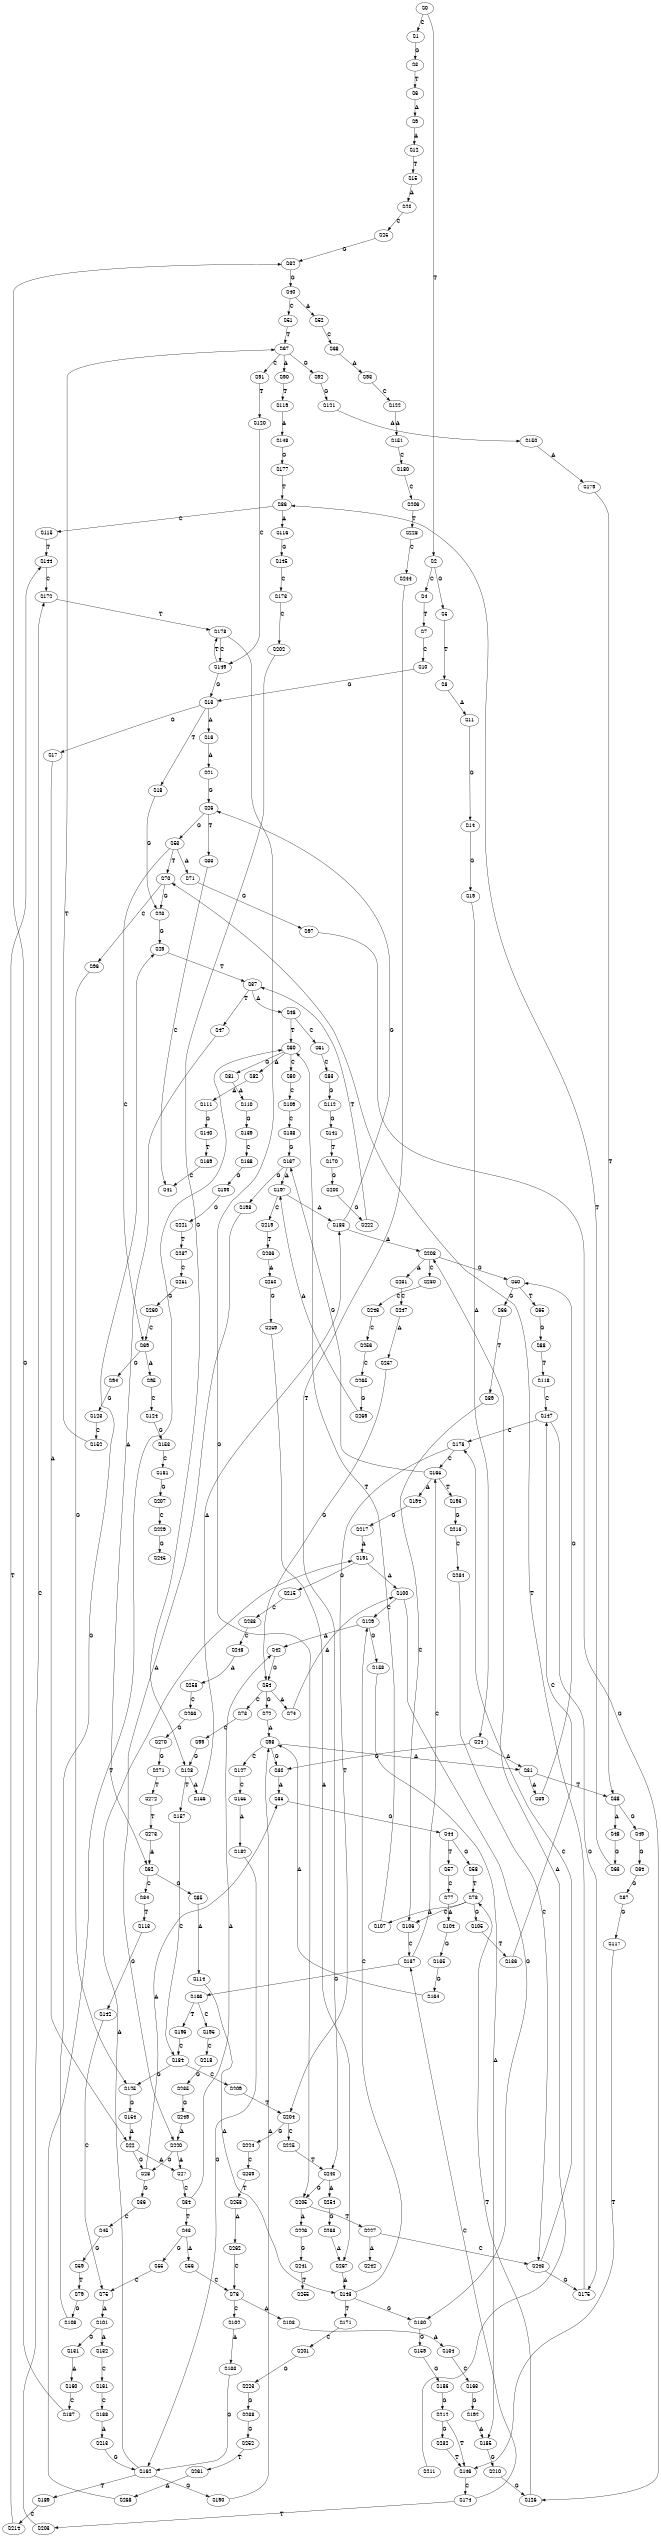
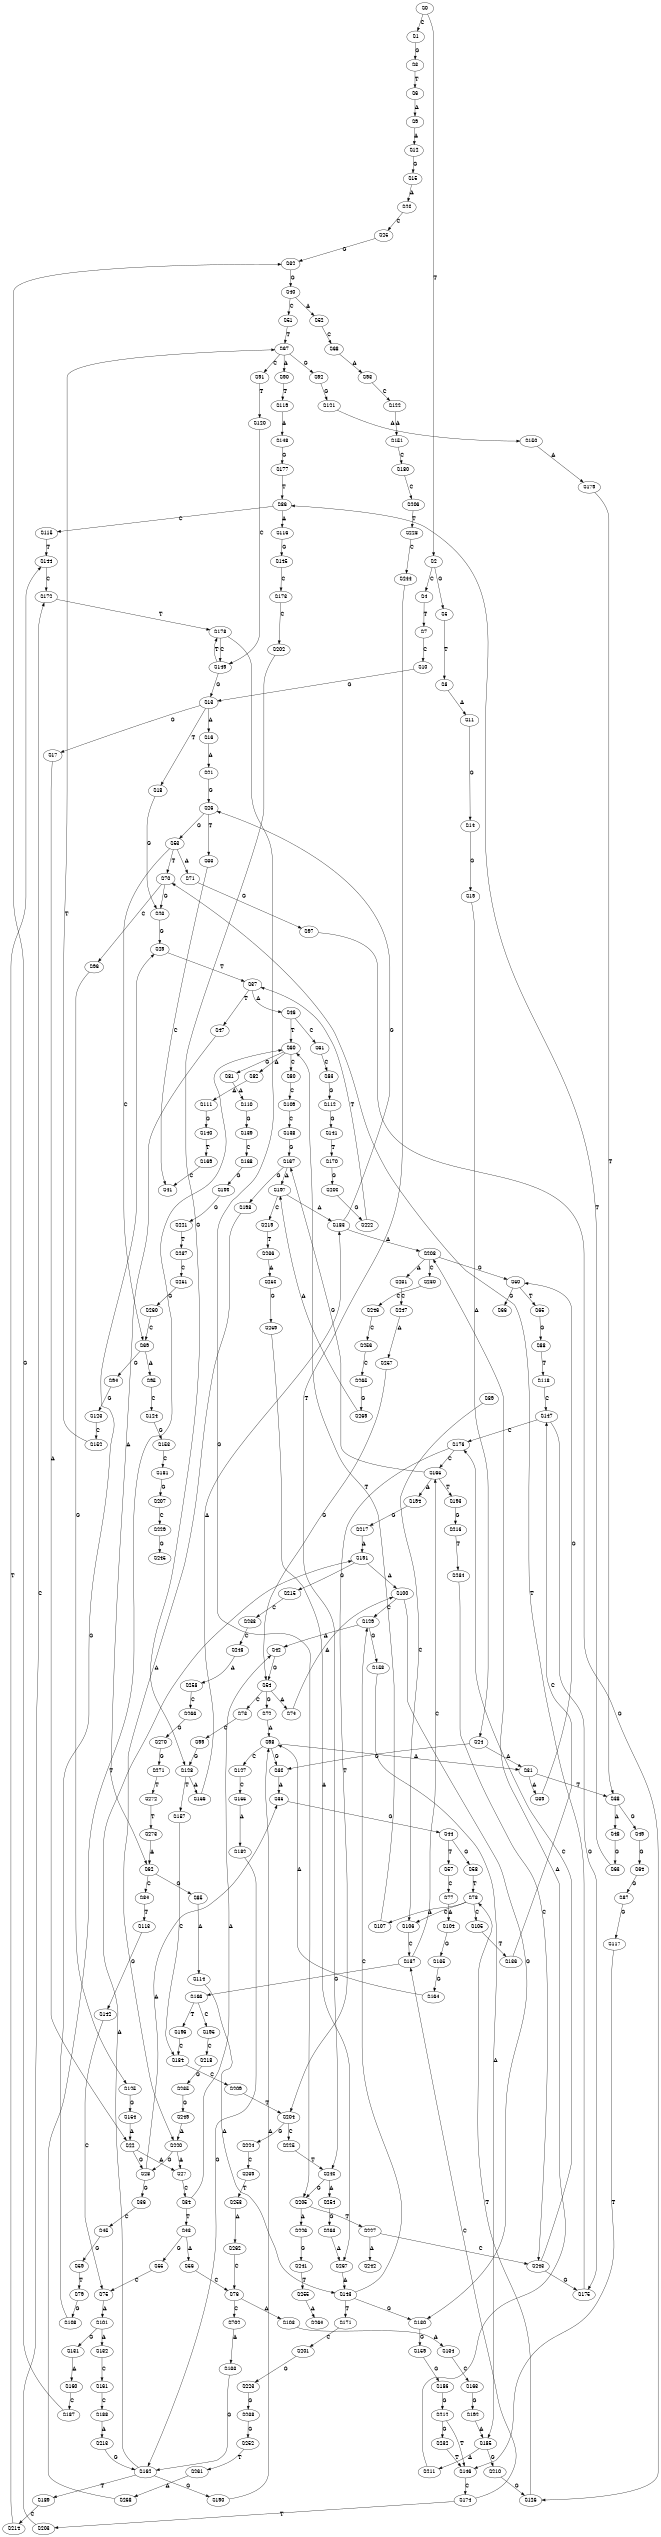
edge "S12" -> "S15": label "T" -> "G"
edge "S66" -> "S89": removed, label "T"
edge "S216" -> "S234": label "C" -> "T"
edge "S78" -> "S105": label "G" -> "C"
edge "S184" -> "S125": removed, label "G"
node "S102": label "S102" -> "S702"
node "S264": added
edge "S185" -> "S211": added, label "A"
